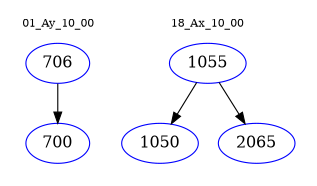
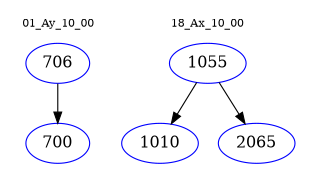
node "1050": label "1050" -> "1010"
